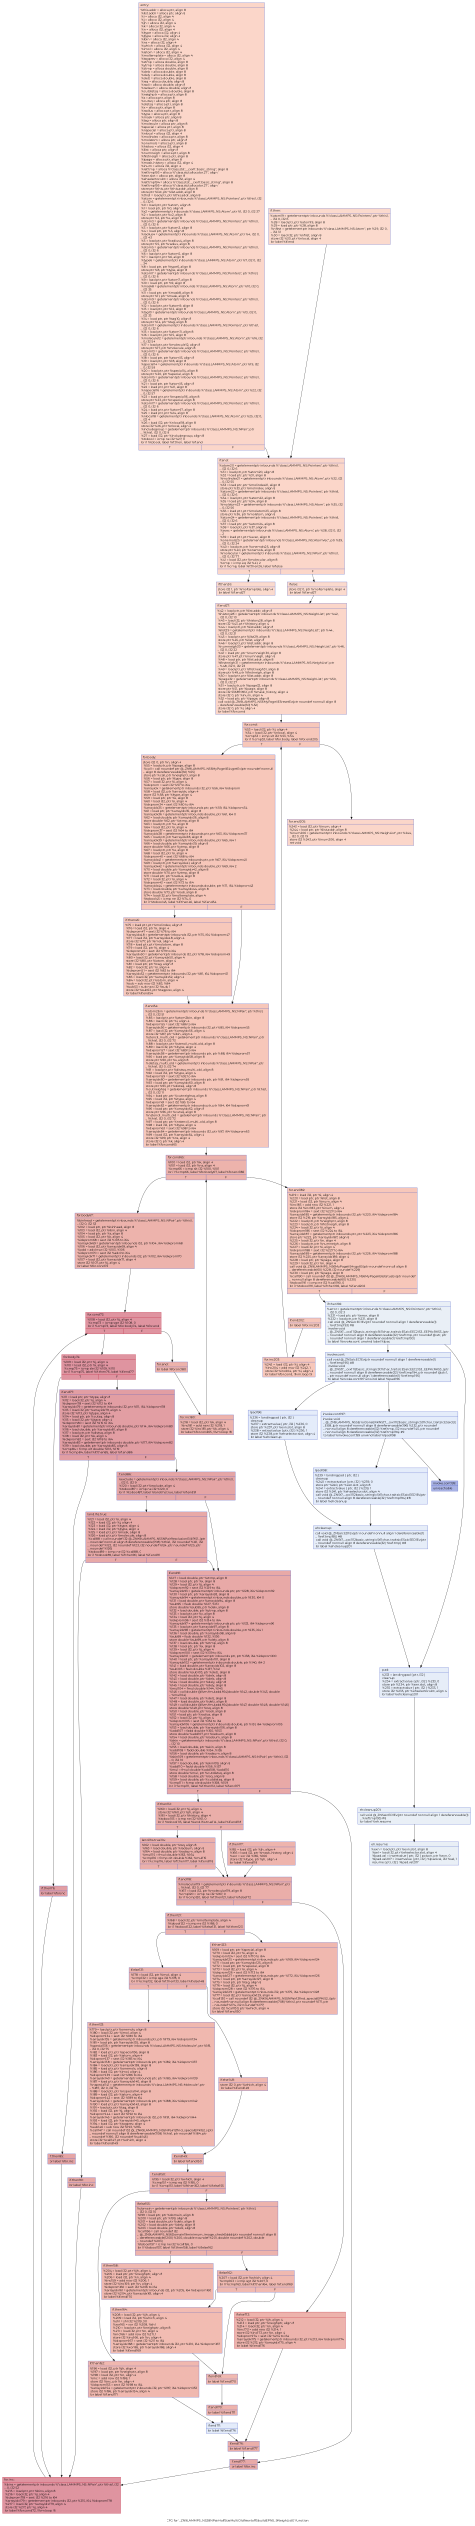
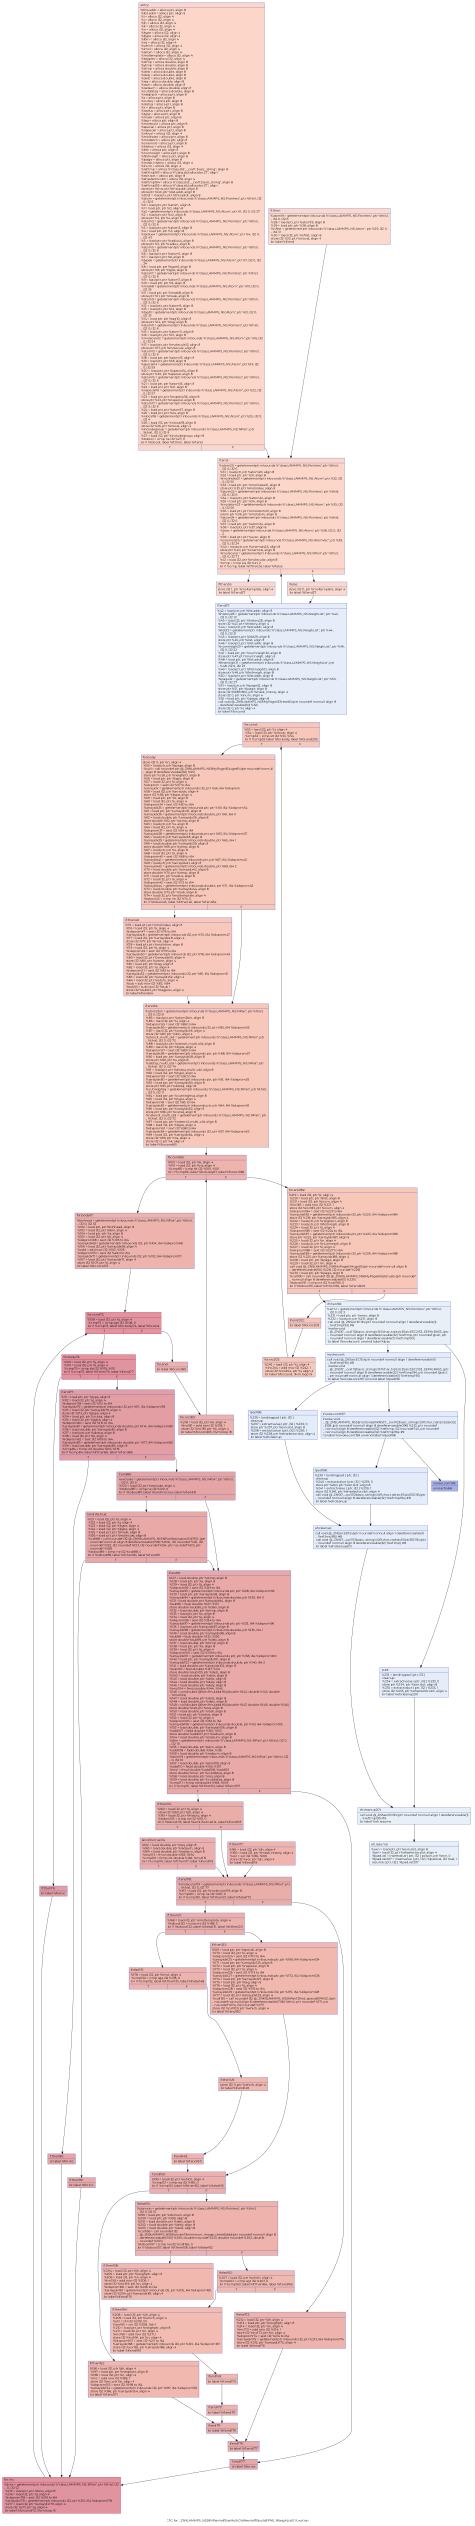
node "if.end:": text "store ptr %36, ptr %molatom, align 8" -> "iatom ptr %36, ptr %molatom, align 8"
node "if.end27:": fillcolor #f6a38570 -> #c7d7f070
edge "if.end27:" -> "for.cond:": now "if.end27:" -> "if.end:"
node "for.end205:": removed
edge "for.end182:" -> "if.end202:": added
edge "ehcleanup:" -> "lpad:": now "ehcleanup:" -> "ehcleanup201:"
node "if.end91:": text "%142 = load double, ptr %delx, align 8" -> "%542 = load double, ptr %delx, align 8"
edge "if.then112:" -> "land.lhs.true114:": removed
node "if.then117:": text "store i32 %itype, ptr %jh, align 4" -> "store i32 %xor, ptr %jh, align 4"
edge "if.end118:" -> "if.then121:": added
node "if.then133:": removed
edge "if.then123:" -> "if.end150:": added
edge "if.else162:" -> "if.end169:": removed
node "if.else172:": color #b70d28ff -> #3d50c3ff
node "if.end171:": fillcolor #c1d4f470 -> #d24b4070
